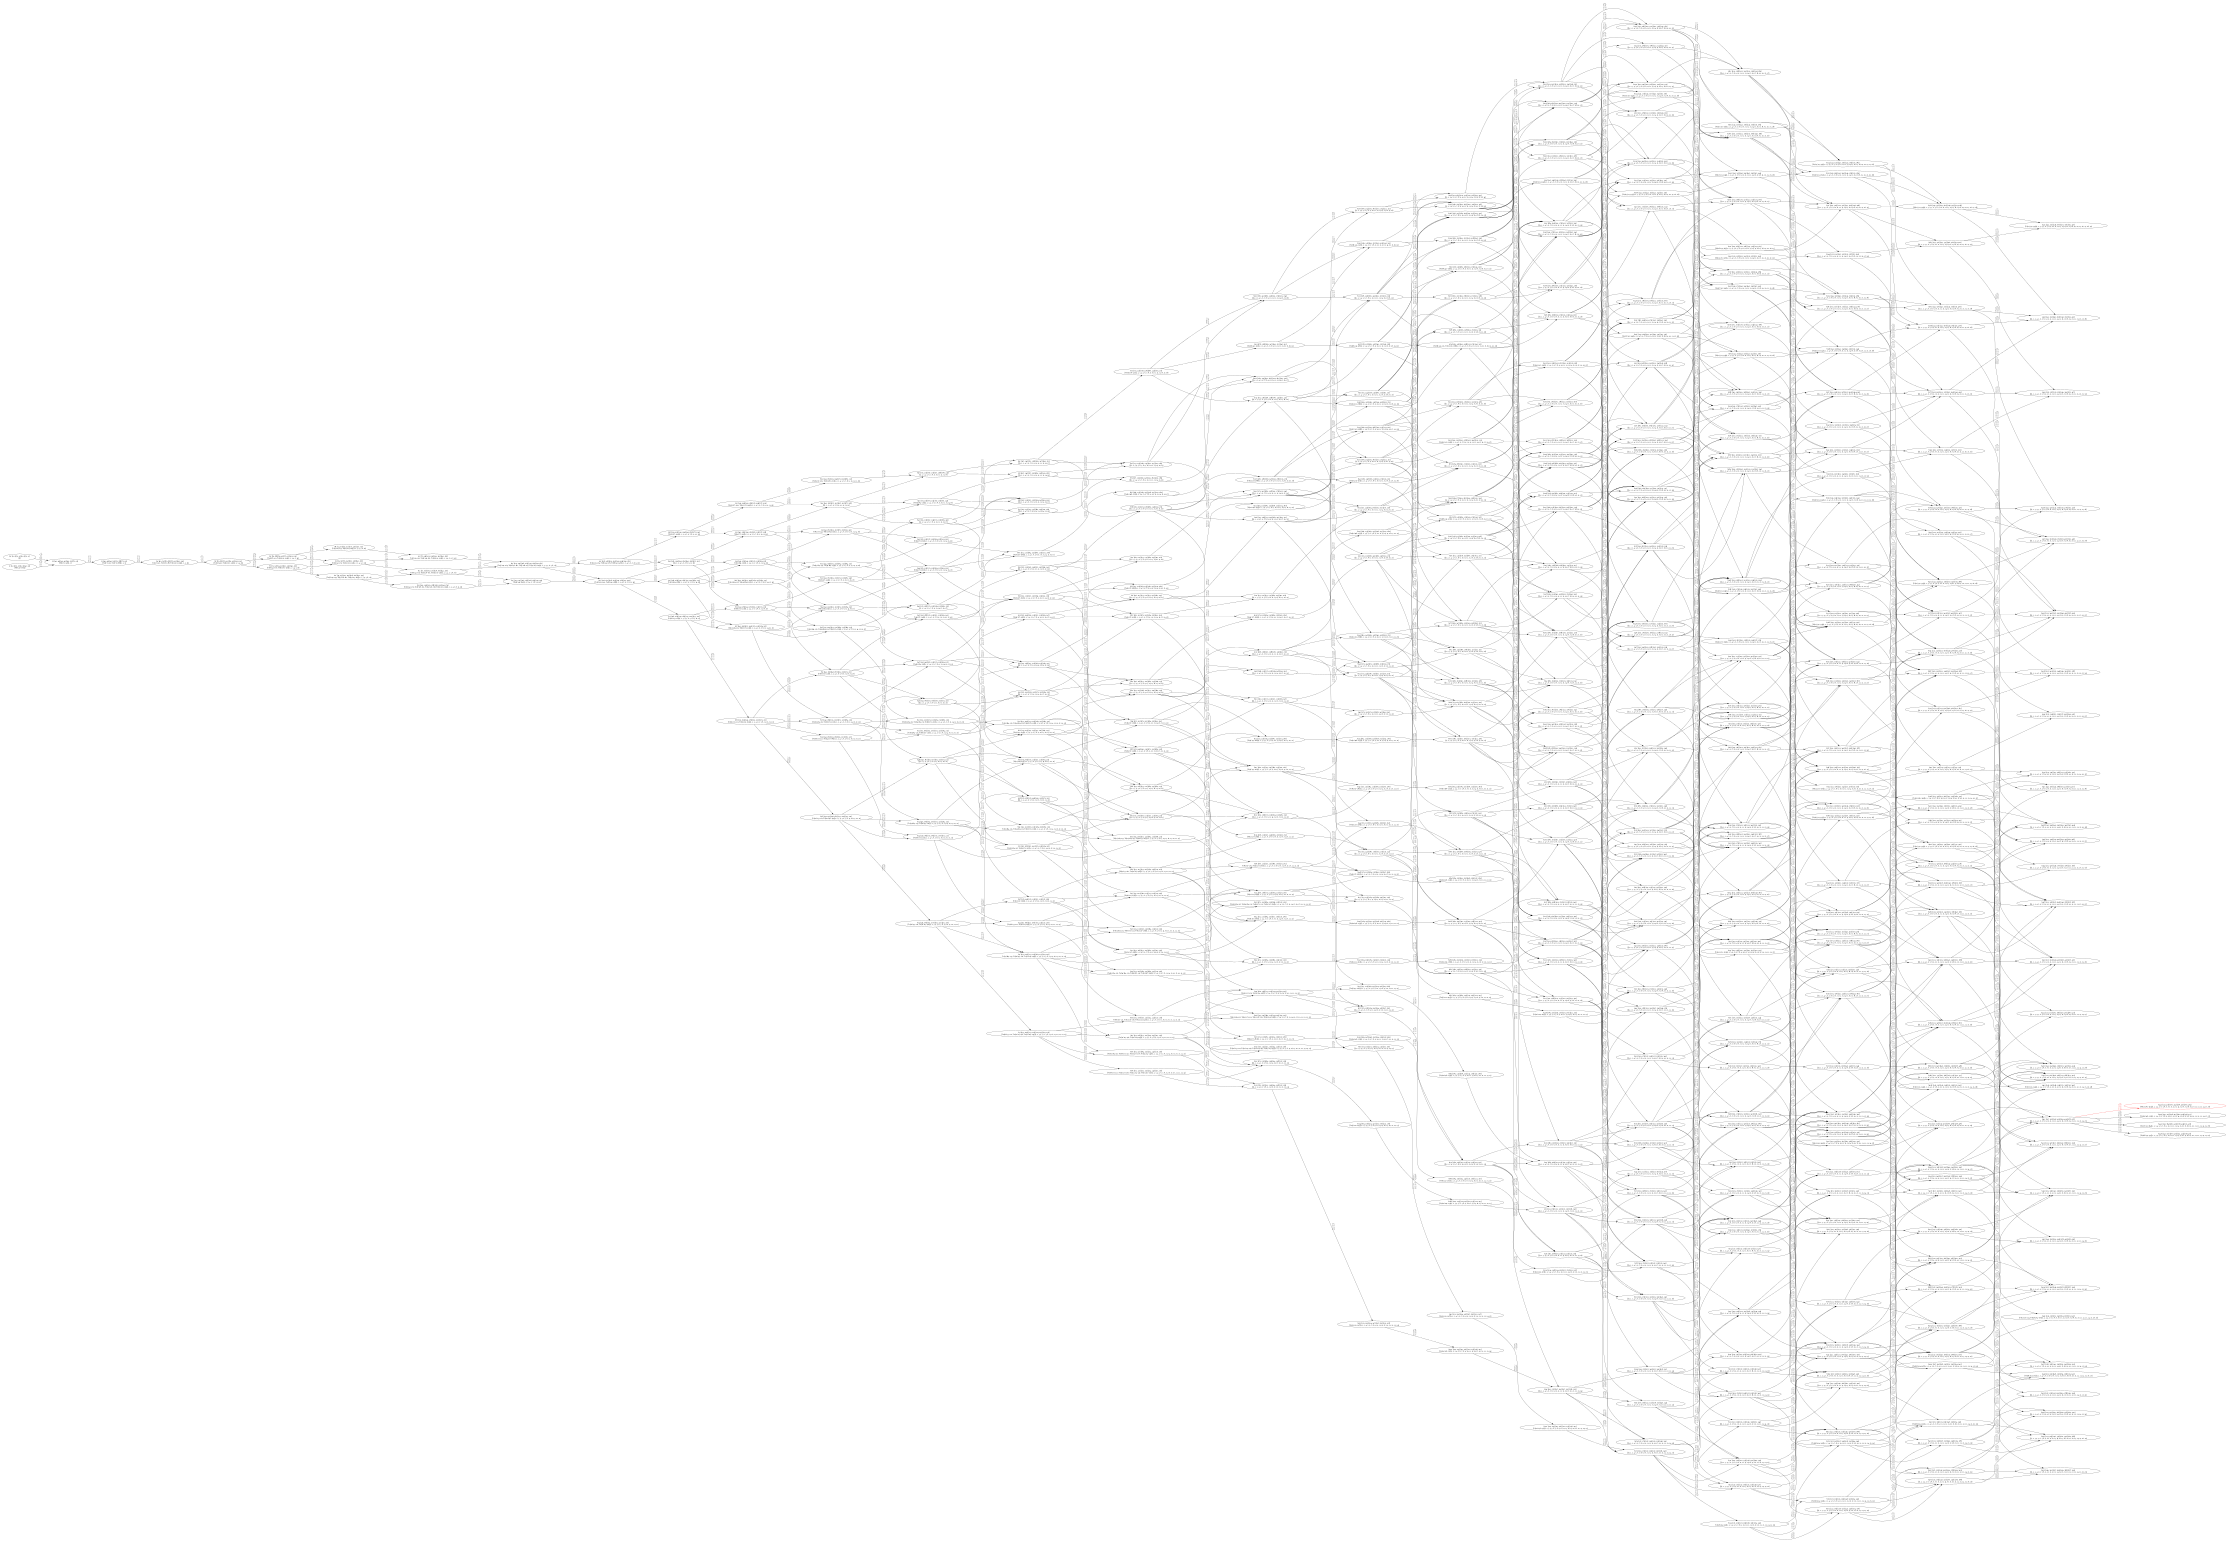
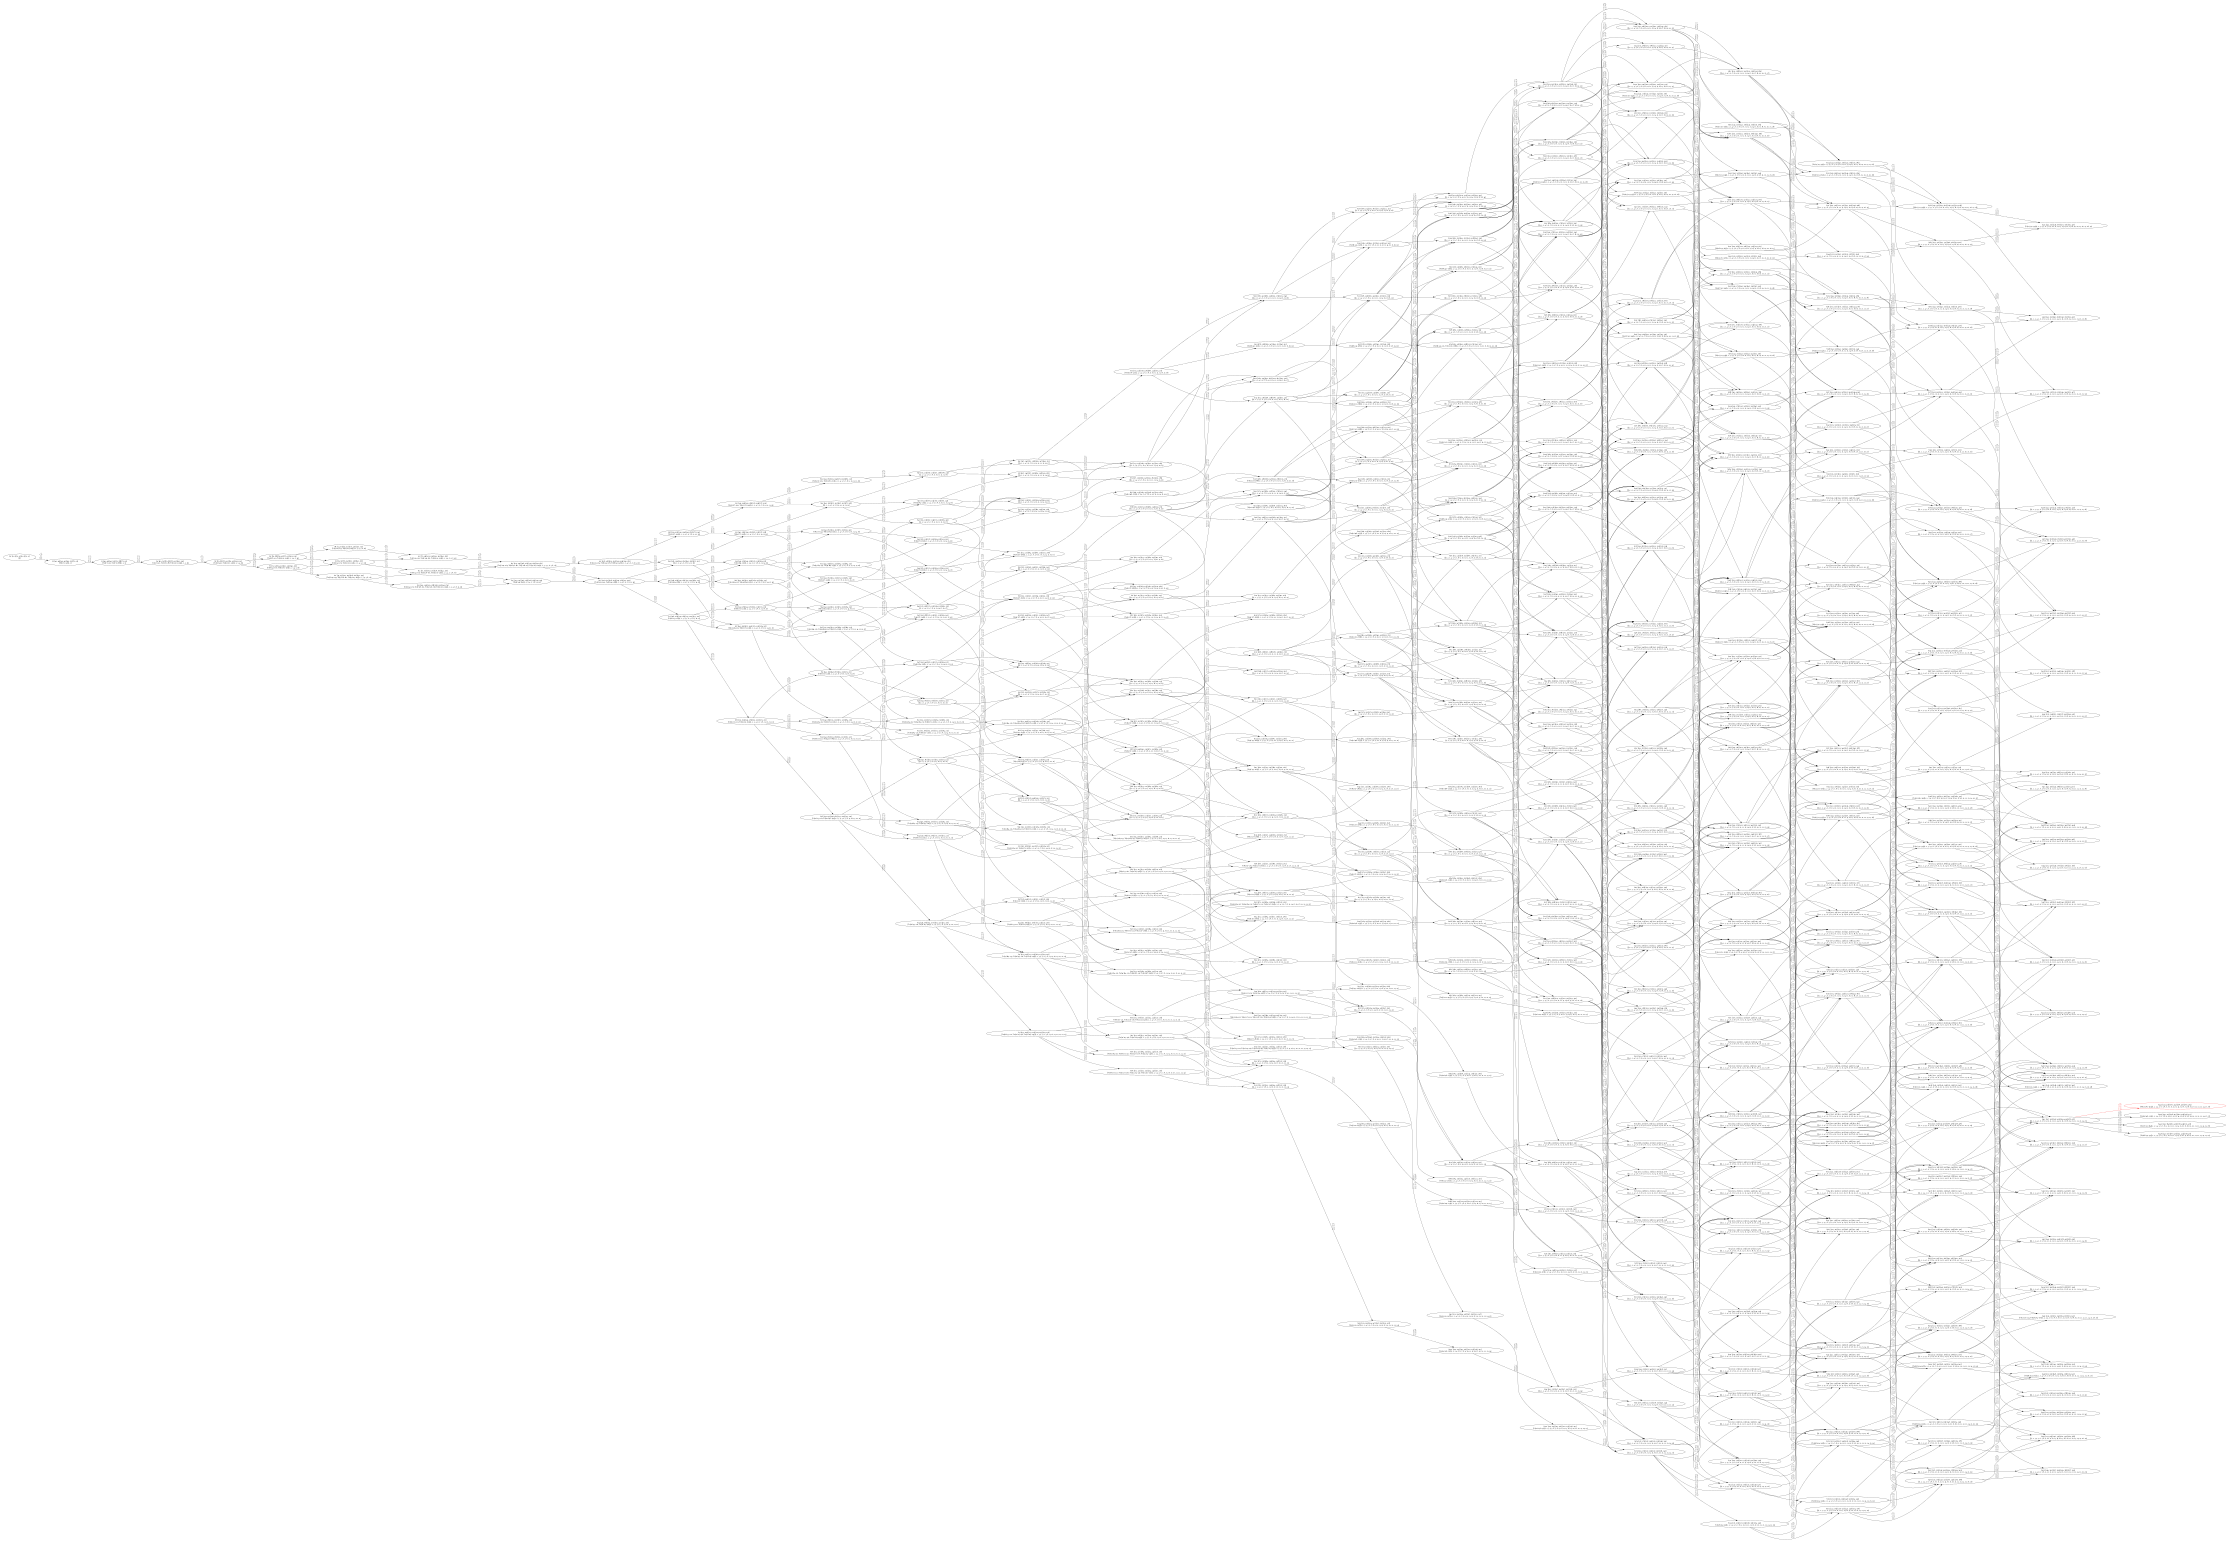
node "S1: [0, 0] [0, 0] [0, 0] [40, 50] {T0J0:40-50}{1}": removed
